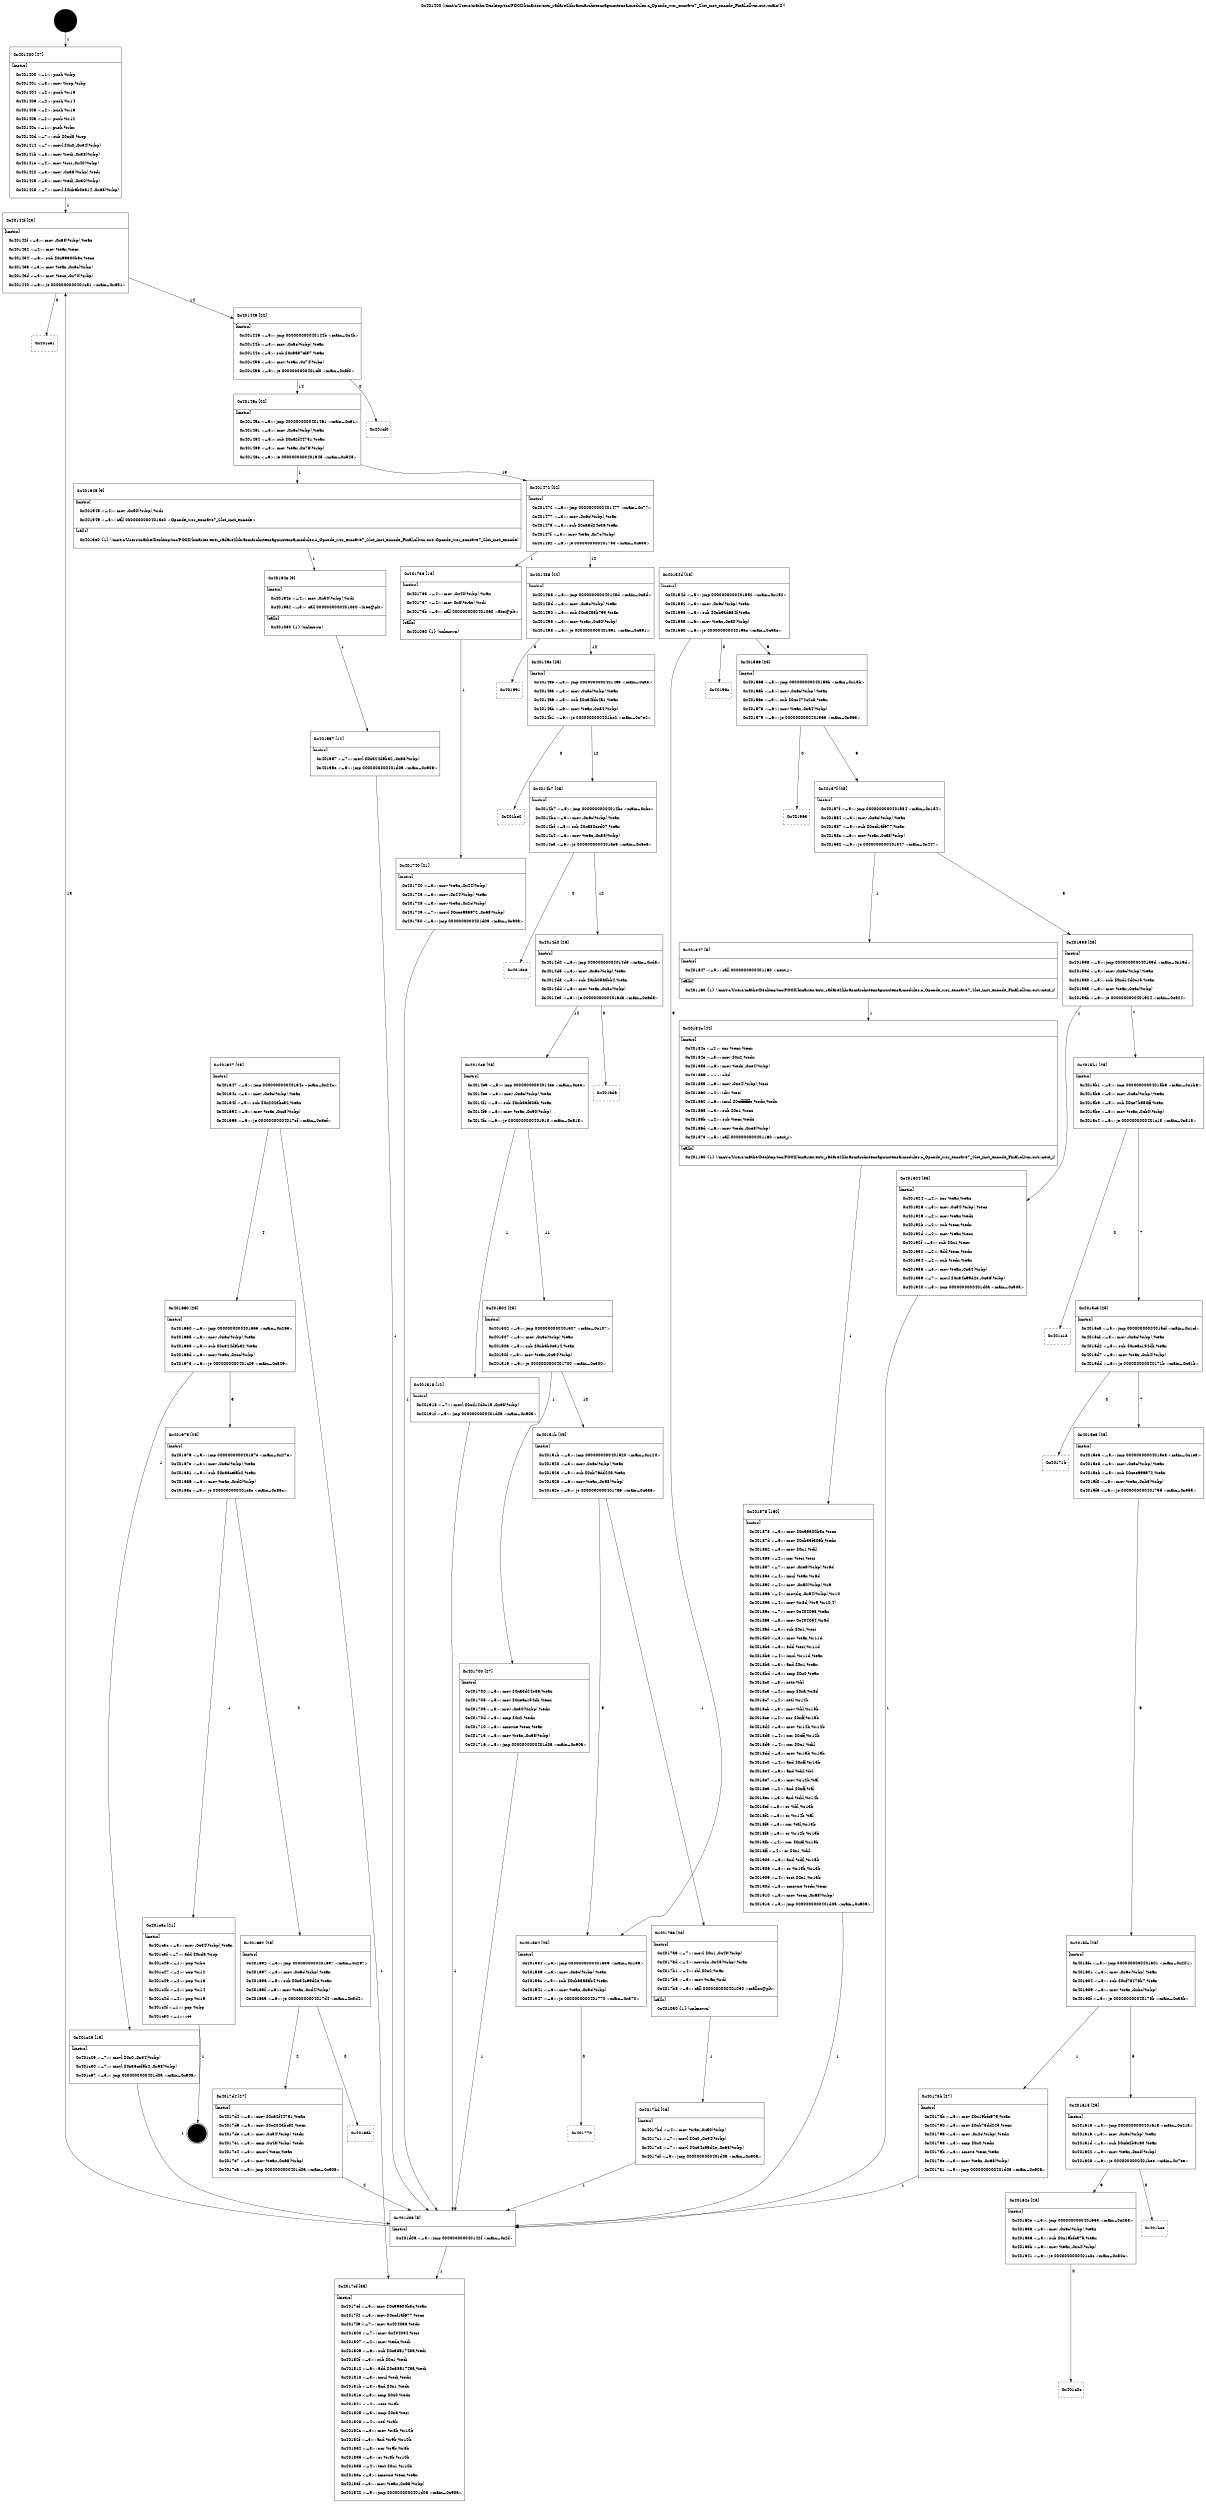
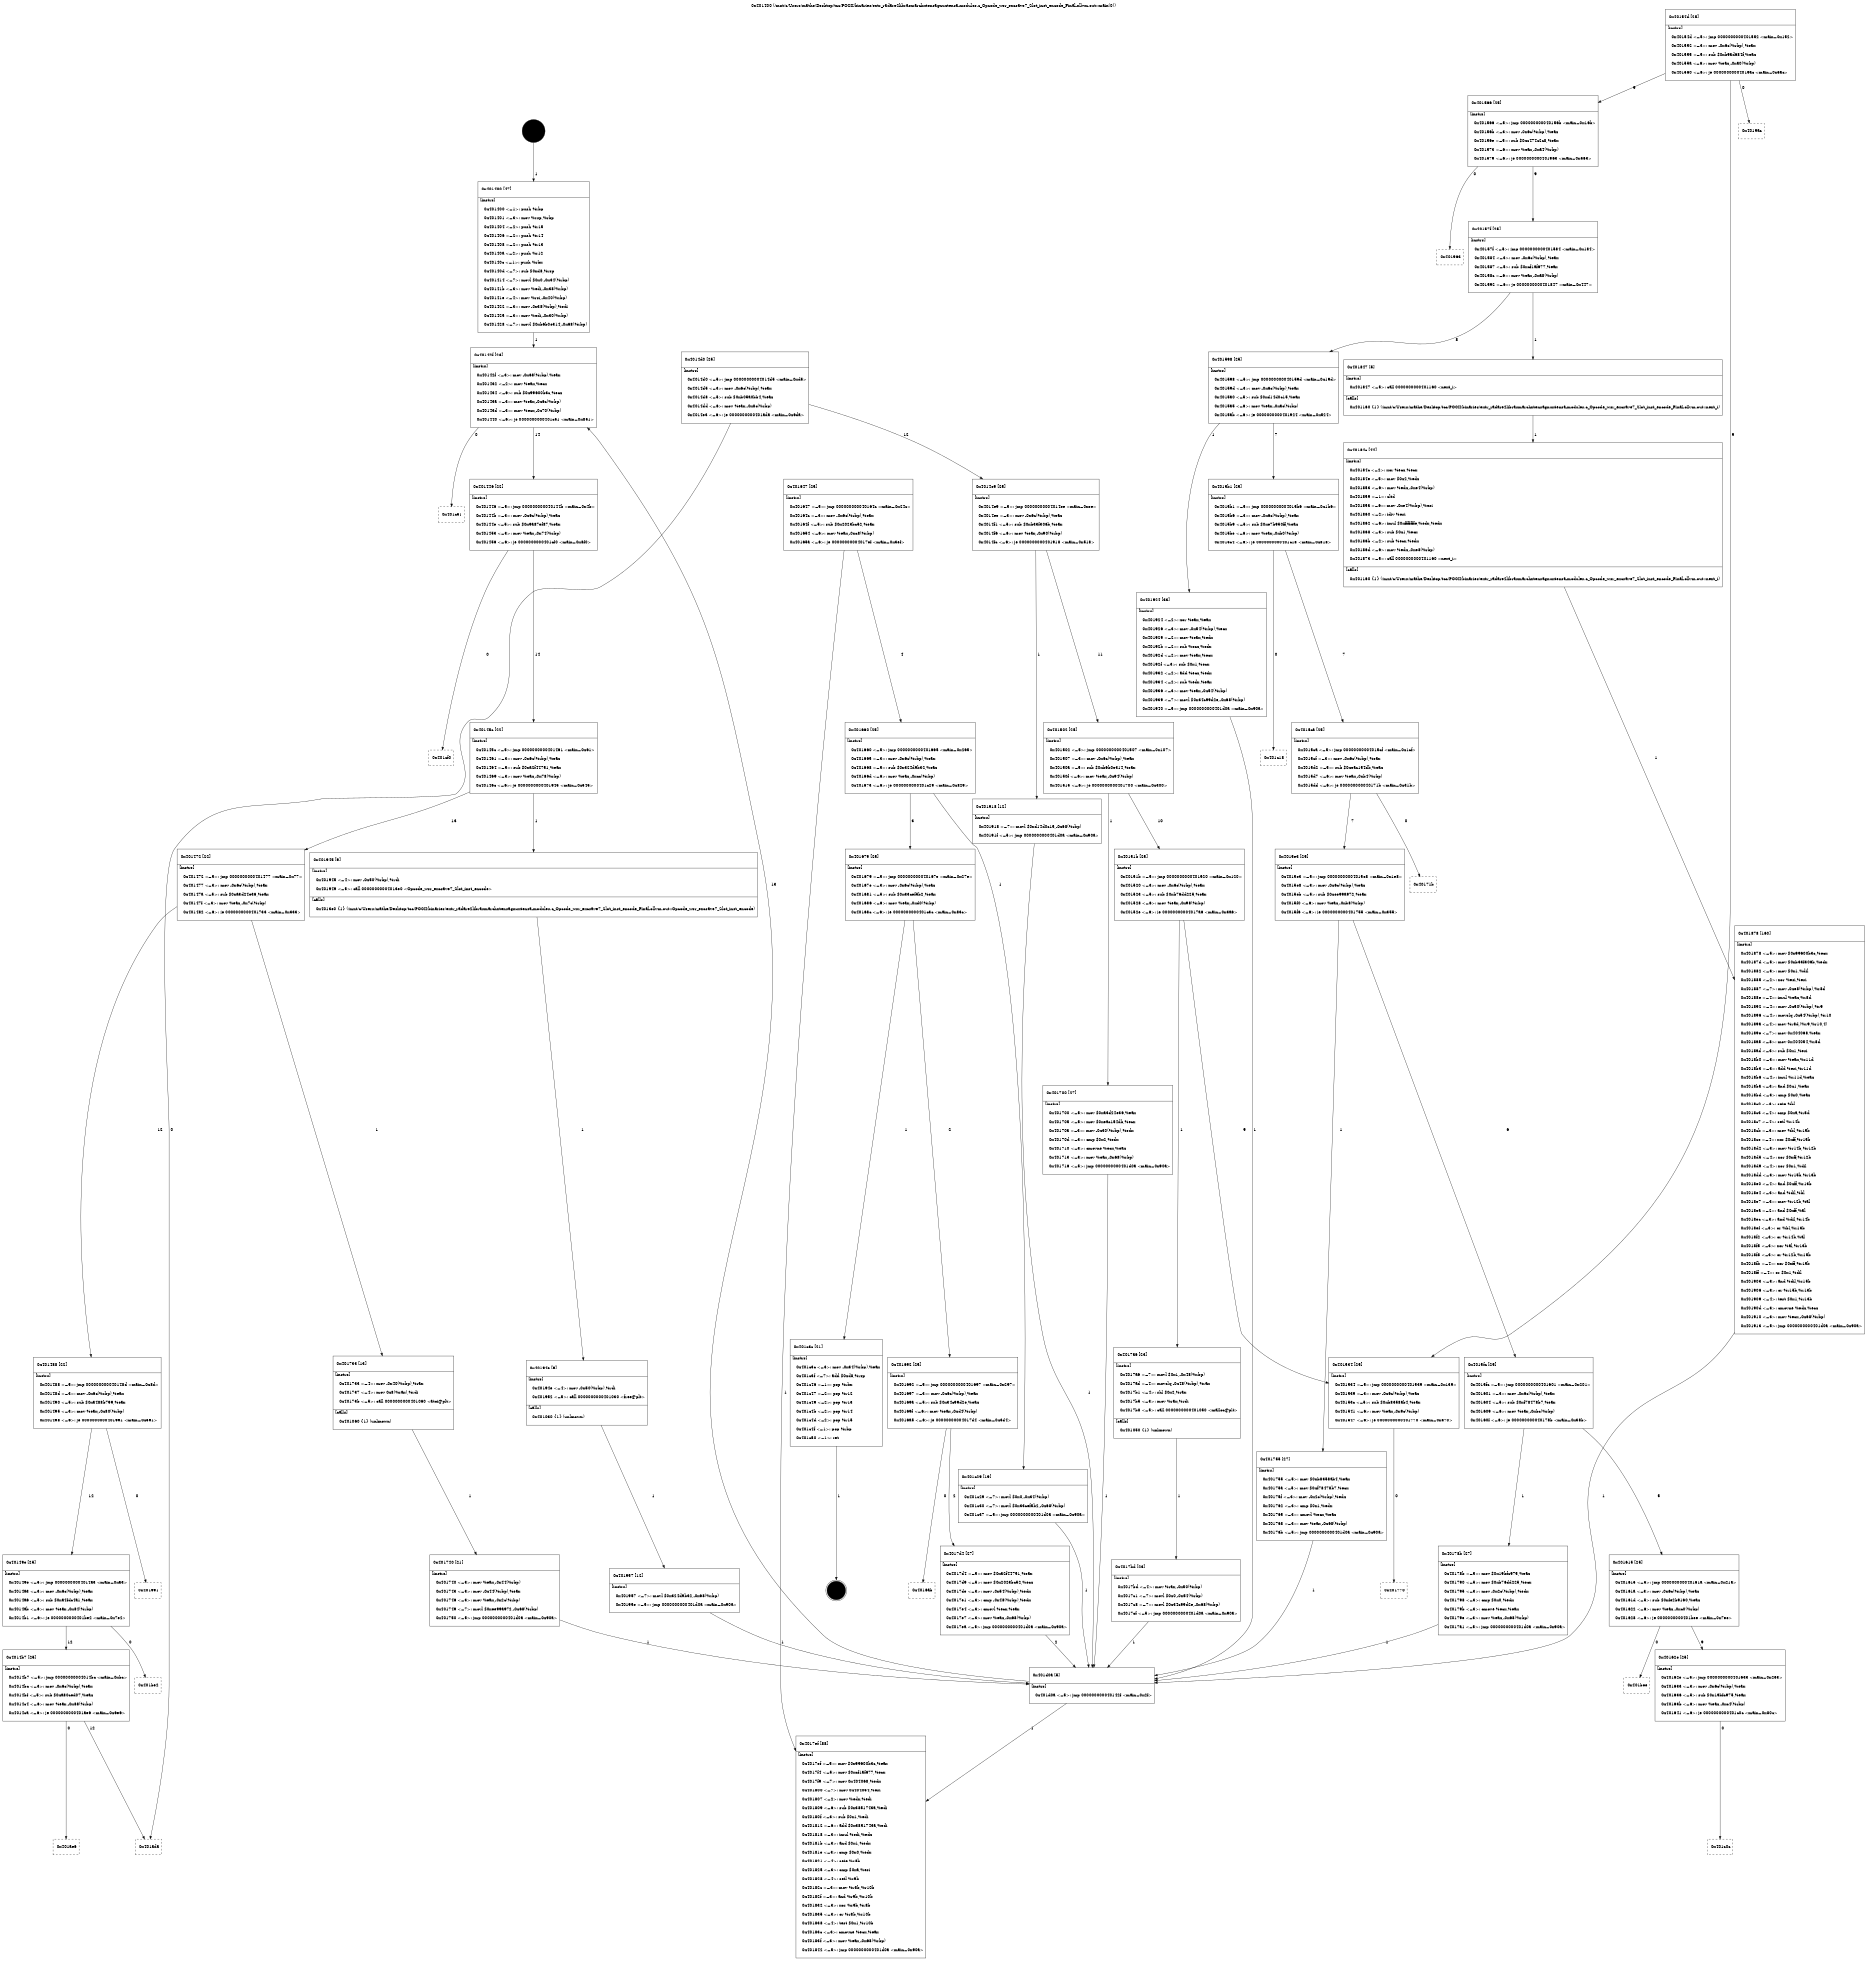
edge "0x4014b7 [25]" -> "0x4014d0 [25]": now "0x4014b7 [25]" -> "0x401ada"
node "0x401755 [27]": added
